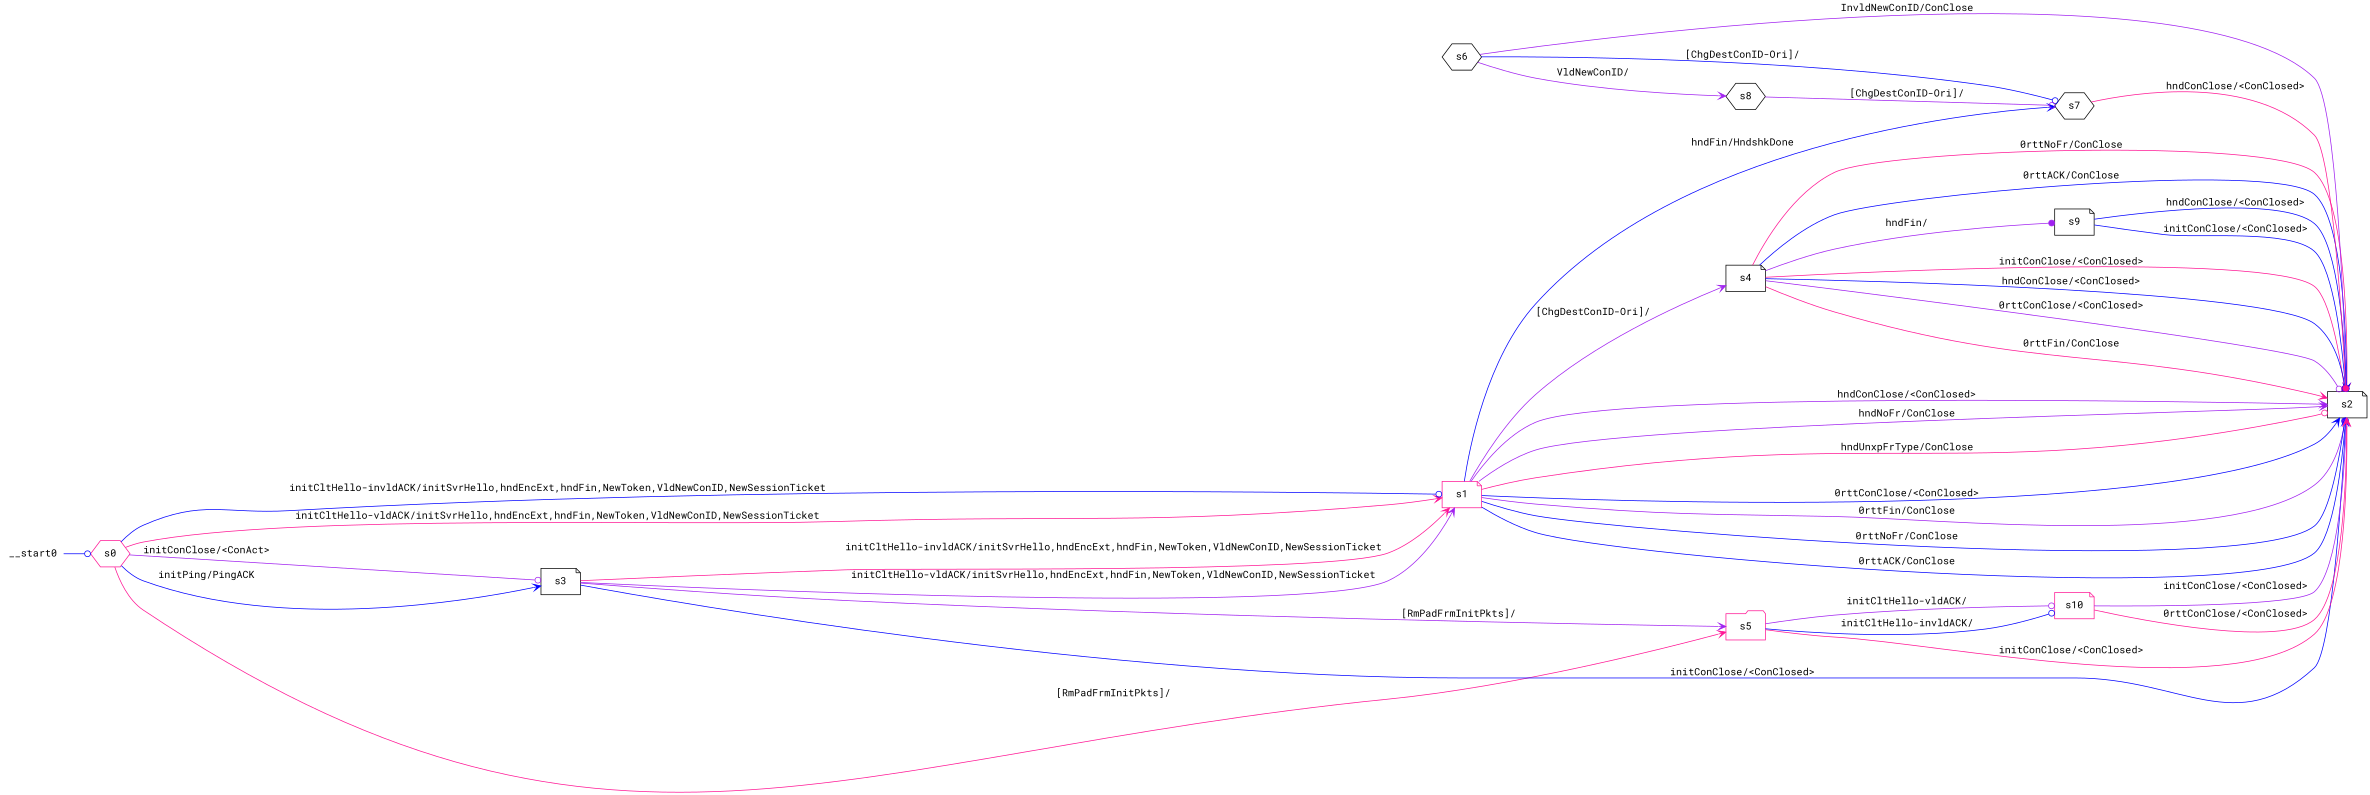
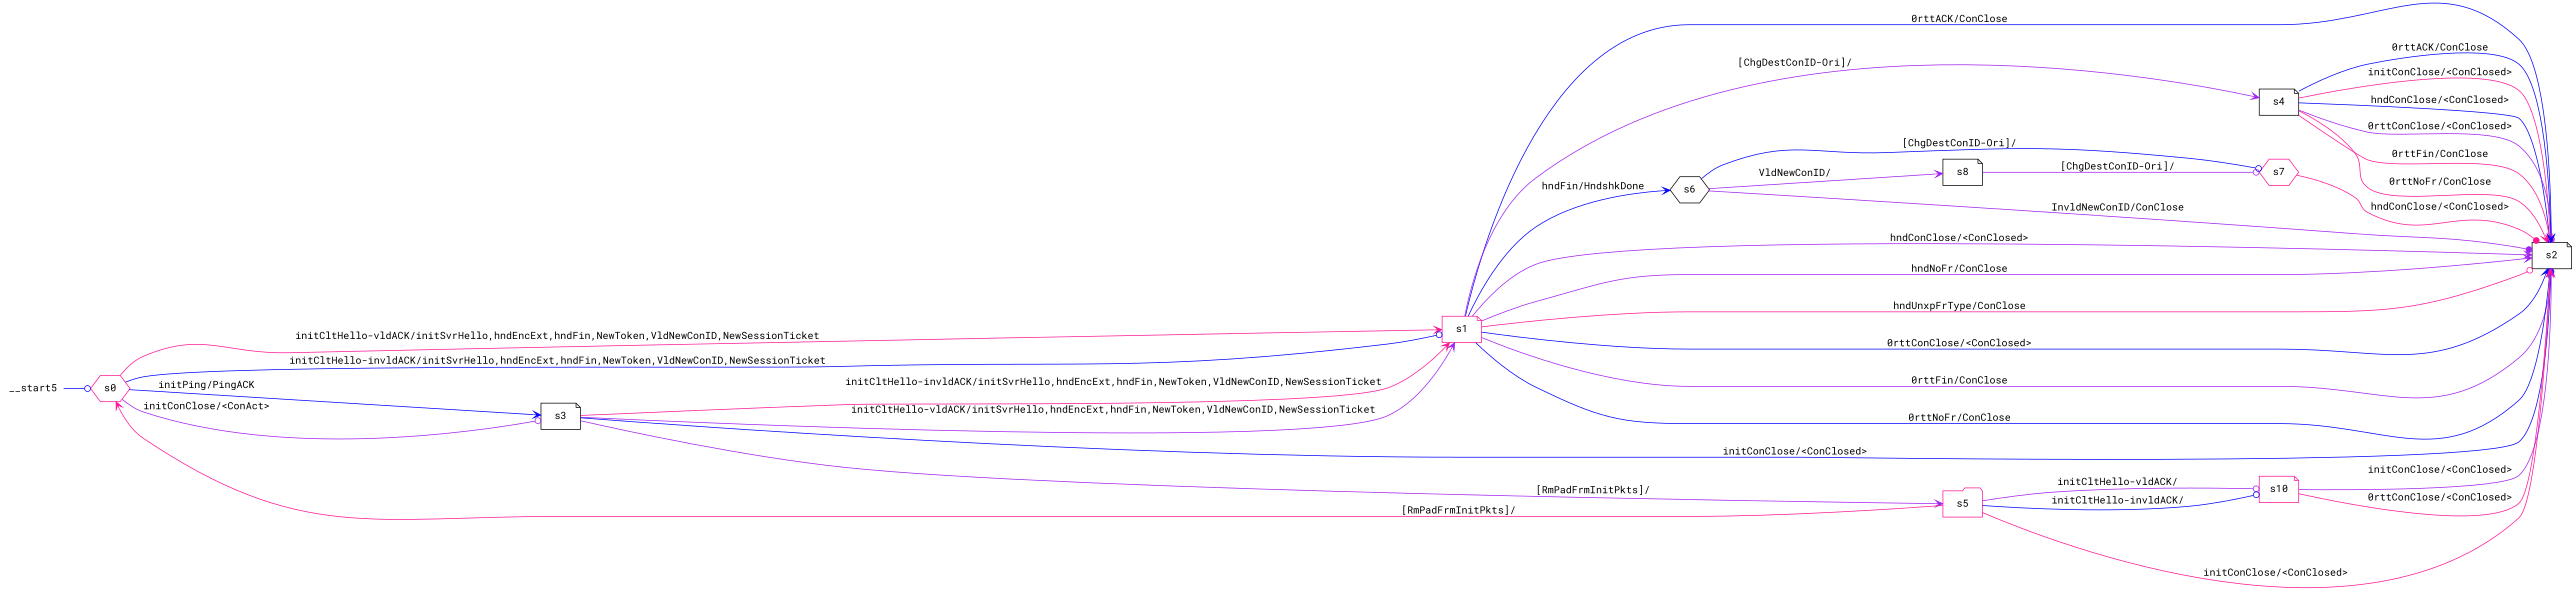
node "s8": shape hexagon -> note
node "s7": color black -> deeppink
edge "s1" -> "s7": now "s1" -> "s6"
node "s9": removed
node "__start0": label "__start0" -> "__start5"
edge "s0" -> "s5": reversed
